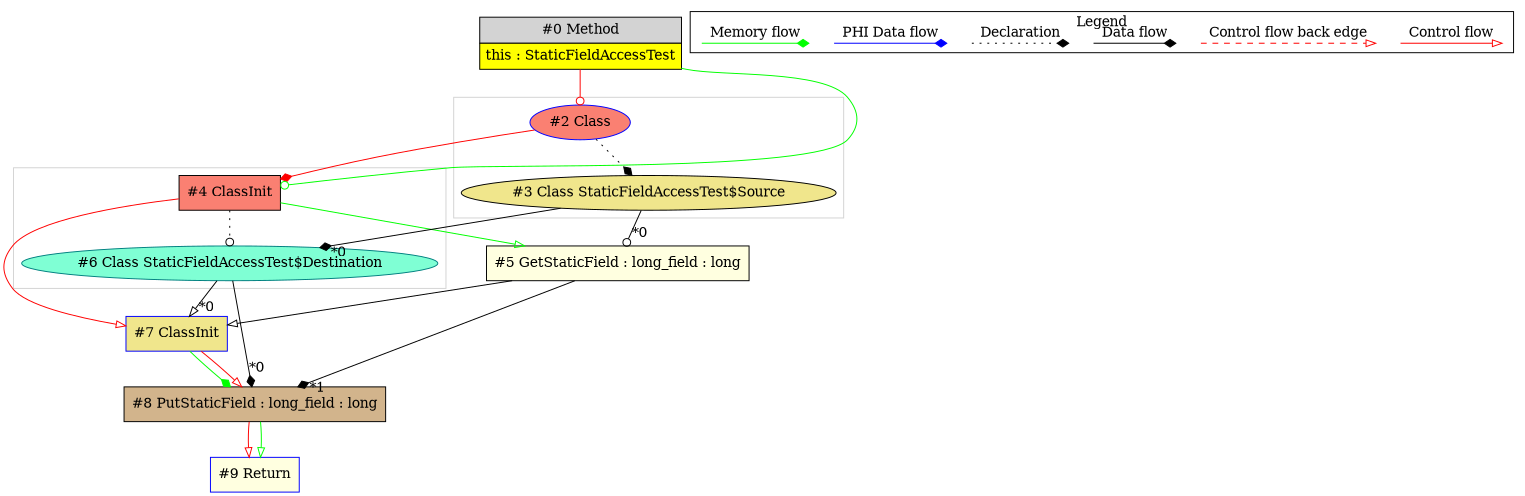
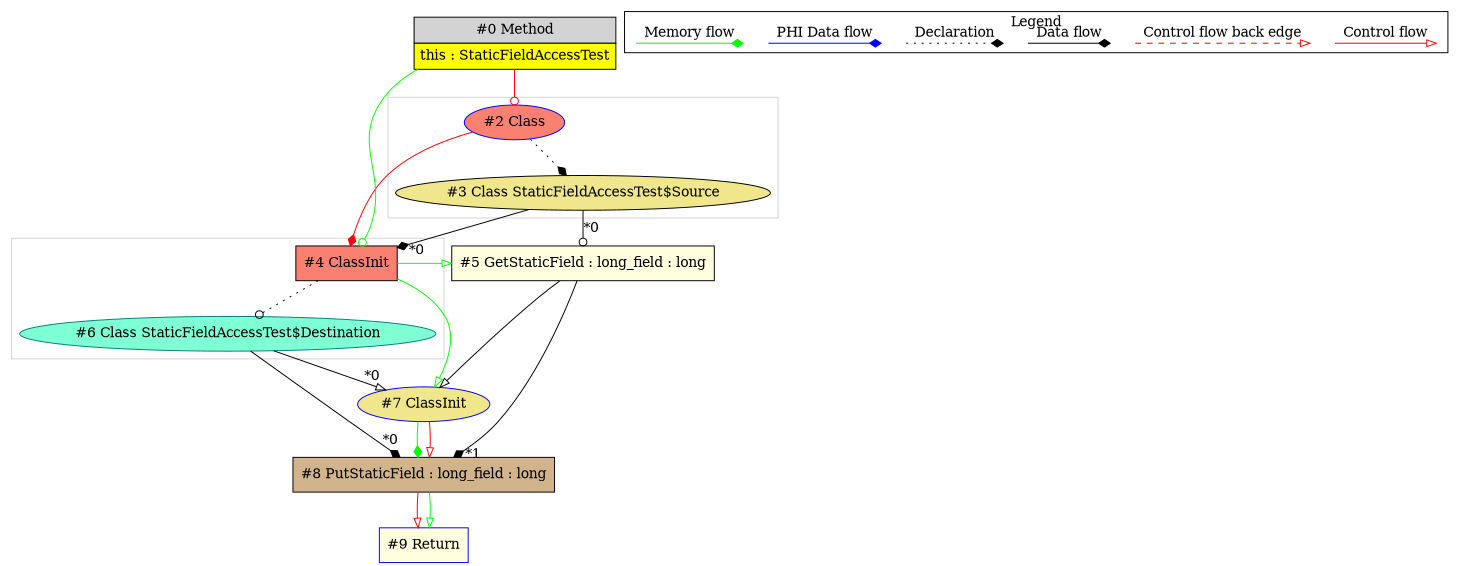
edge "#3 Class StaticFieldAccessTest$Source" -> "#6 Class StaticFieldAccessTest$Destination": now "#3 Class StaticFieldAccessTest$Source" -> "#4 ClassInit"
edge "#4 ClassInit" -> "#7 ClassInit": color red -> green
node "#7 ClassInit": shape box -> ellipse
